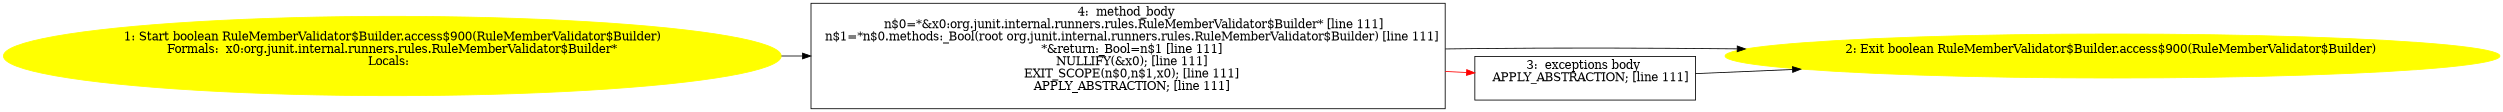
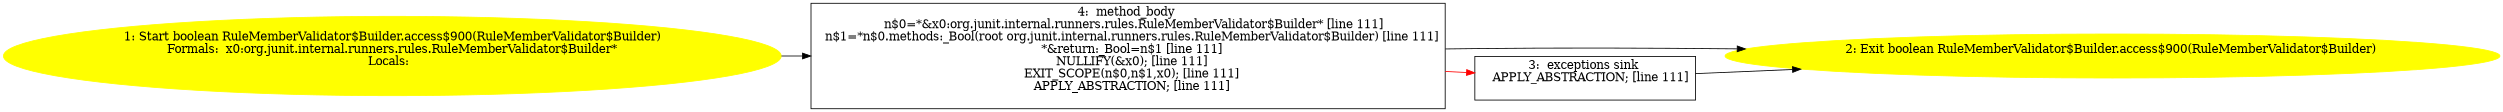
node "3:  exceptions body APPLY_ABSTRACTION; [line 111]": label "3:  exceptions body APPLY_ABSTRACTION; [line 111]" -> "3:  exceptions sink APPLY_ABSTRACTION; [line 111]"
